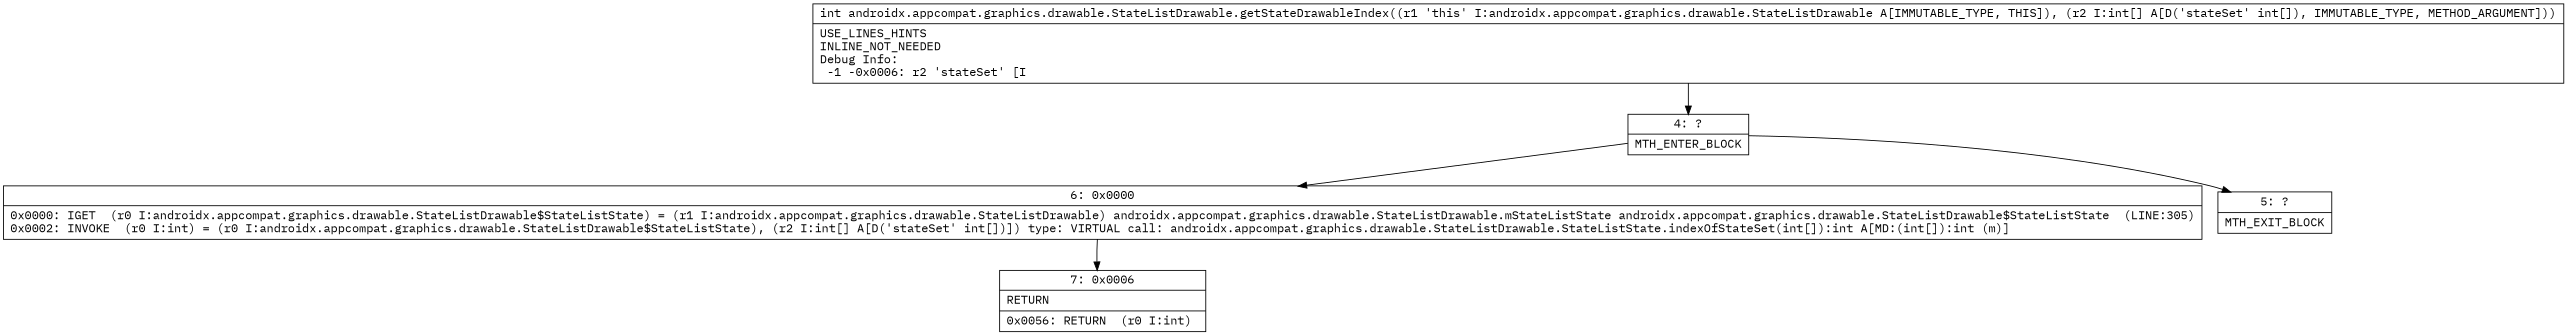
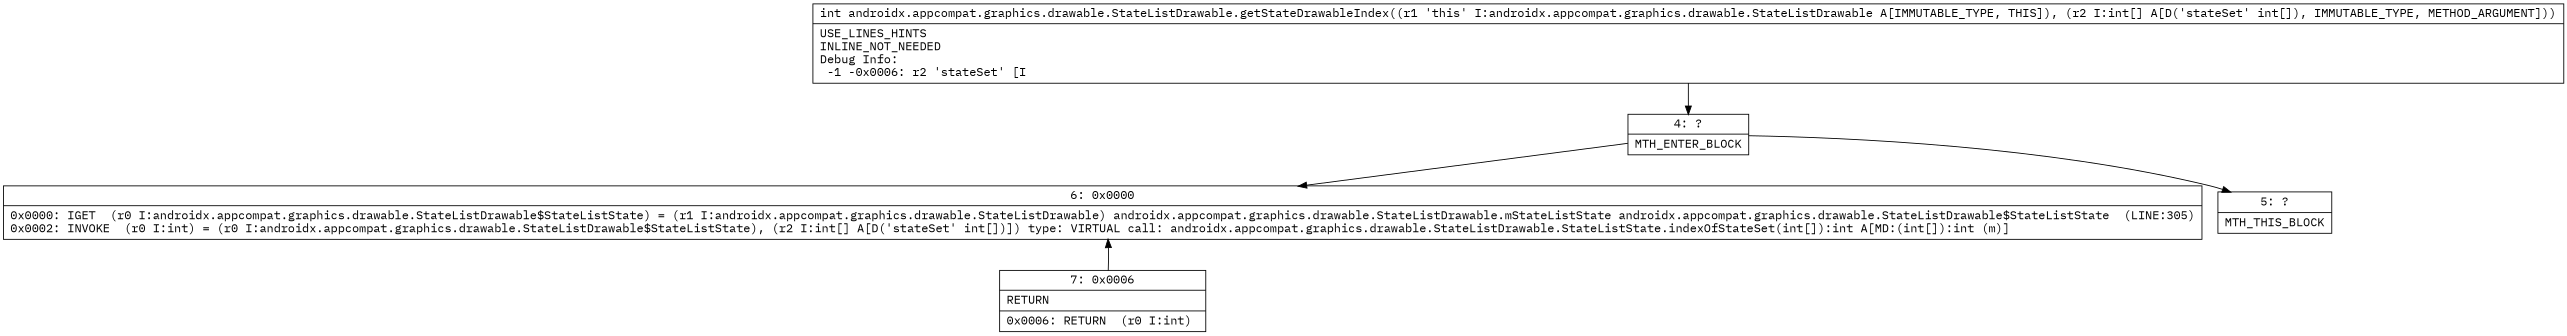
node "5: ?": text "MTH_EXIT_BLOCK" -> "MTH_THIS_BLOCK"
edge "6: 0x0000" -> "7: 0x0006": reversed
node "7: 0x0006": text "0x0056: RETURN  (r0 I:int)" -> "0x0006: RETURN  (r0 I:int)"
